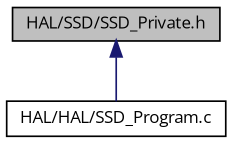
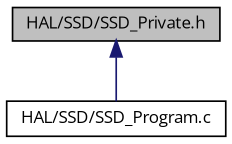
node "HAL/HAL/SSD_Program.c": label "HAL/HAL/SSD_Program.c" -> "HAL/SSD/SSD_Program.c"
